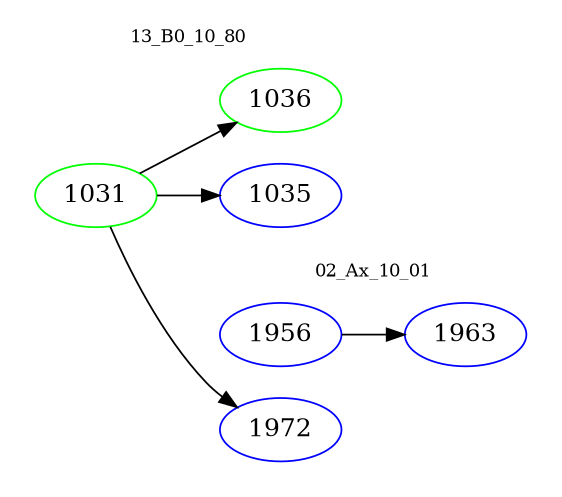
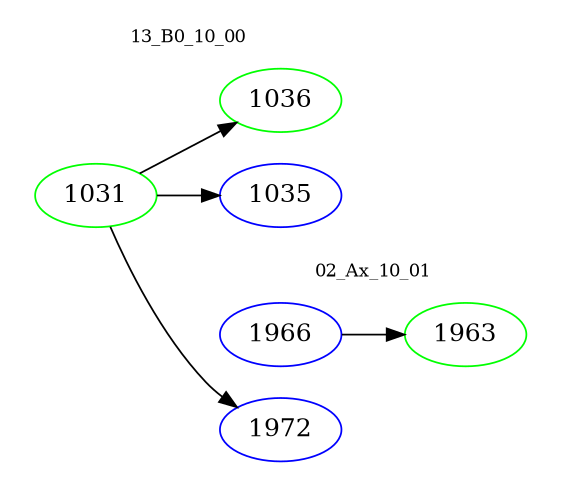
cluster "13_B0_10_80": label "13_B0_10_80" -> "13_B0_10_00"
node "1956": label "1956" -> "1966"
node "1963": color blue -> green
